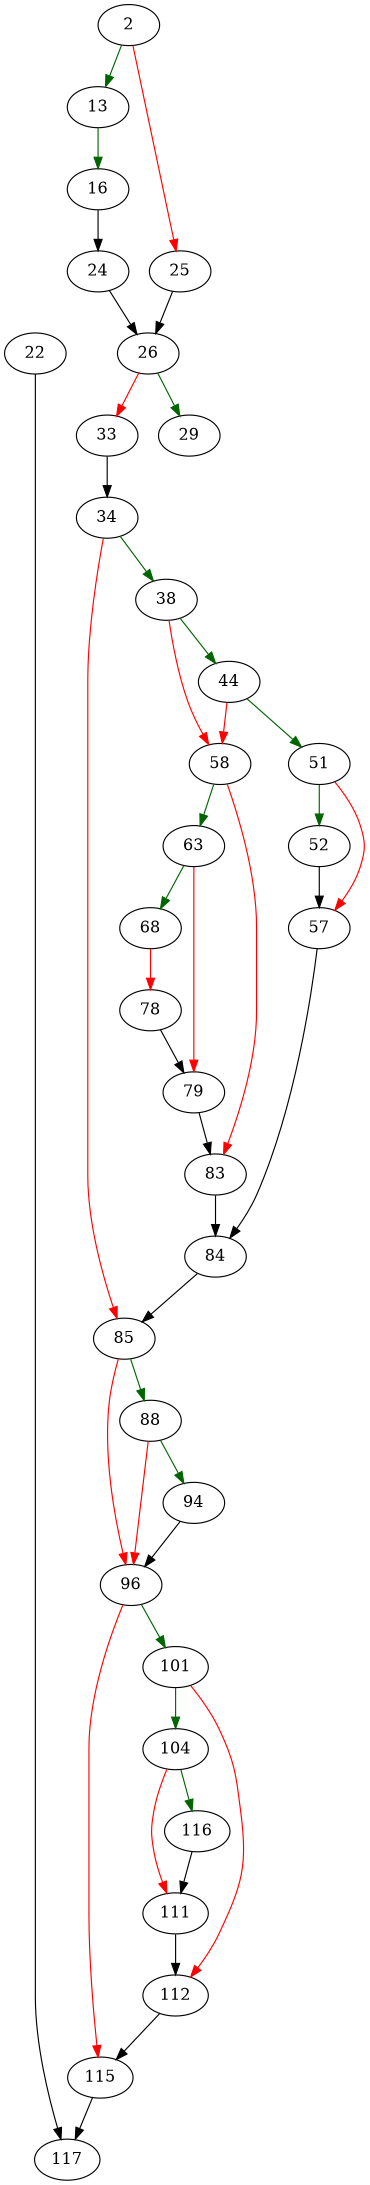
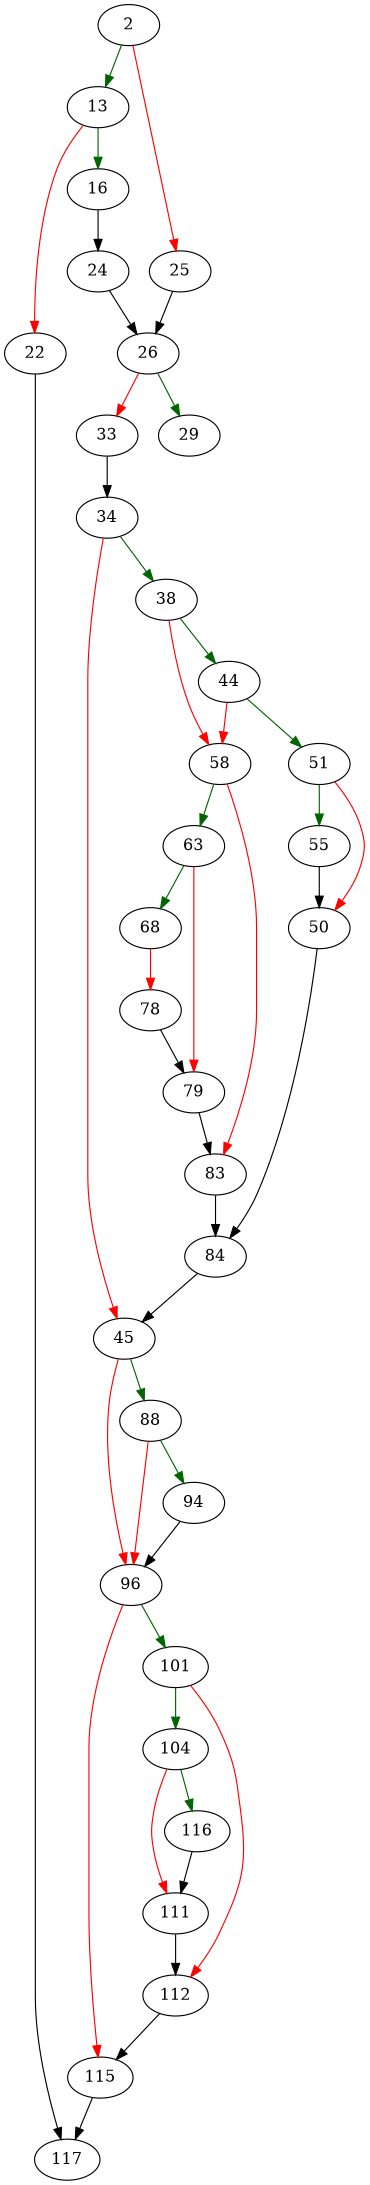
edge "13" -> "22": added
node "52": label "52" -> "55"
node "57": label "57" -> "50"
node "85": label "85" -> "45"
